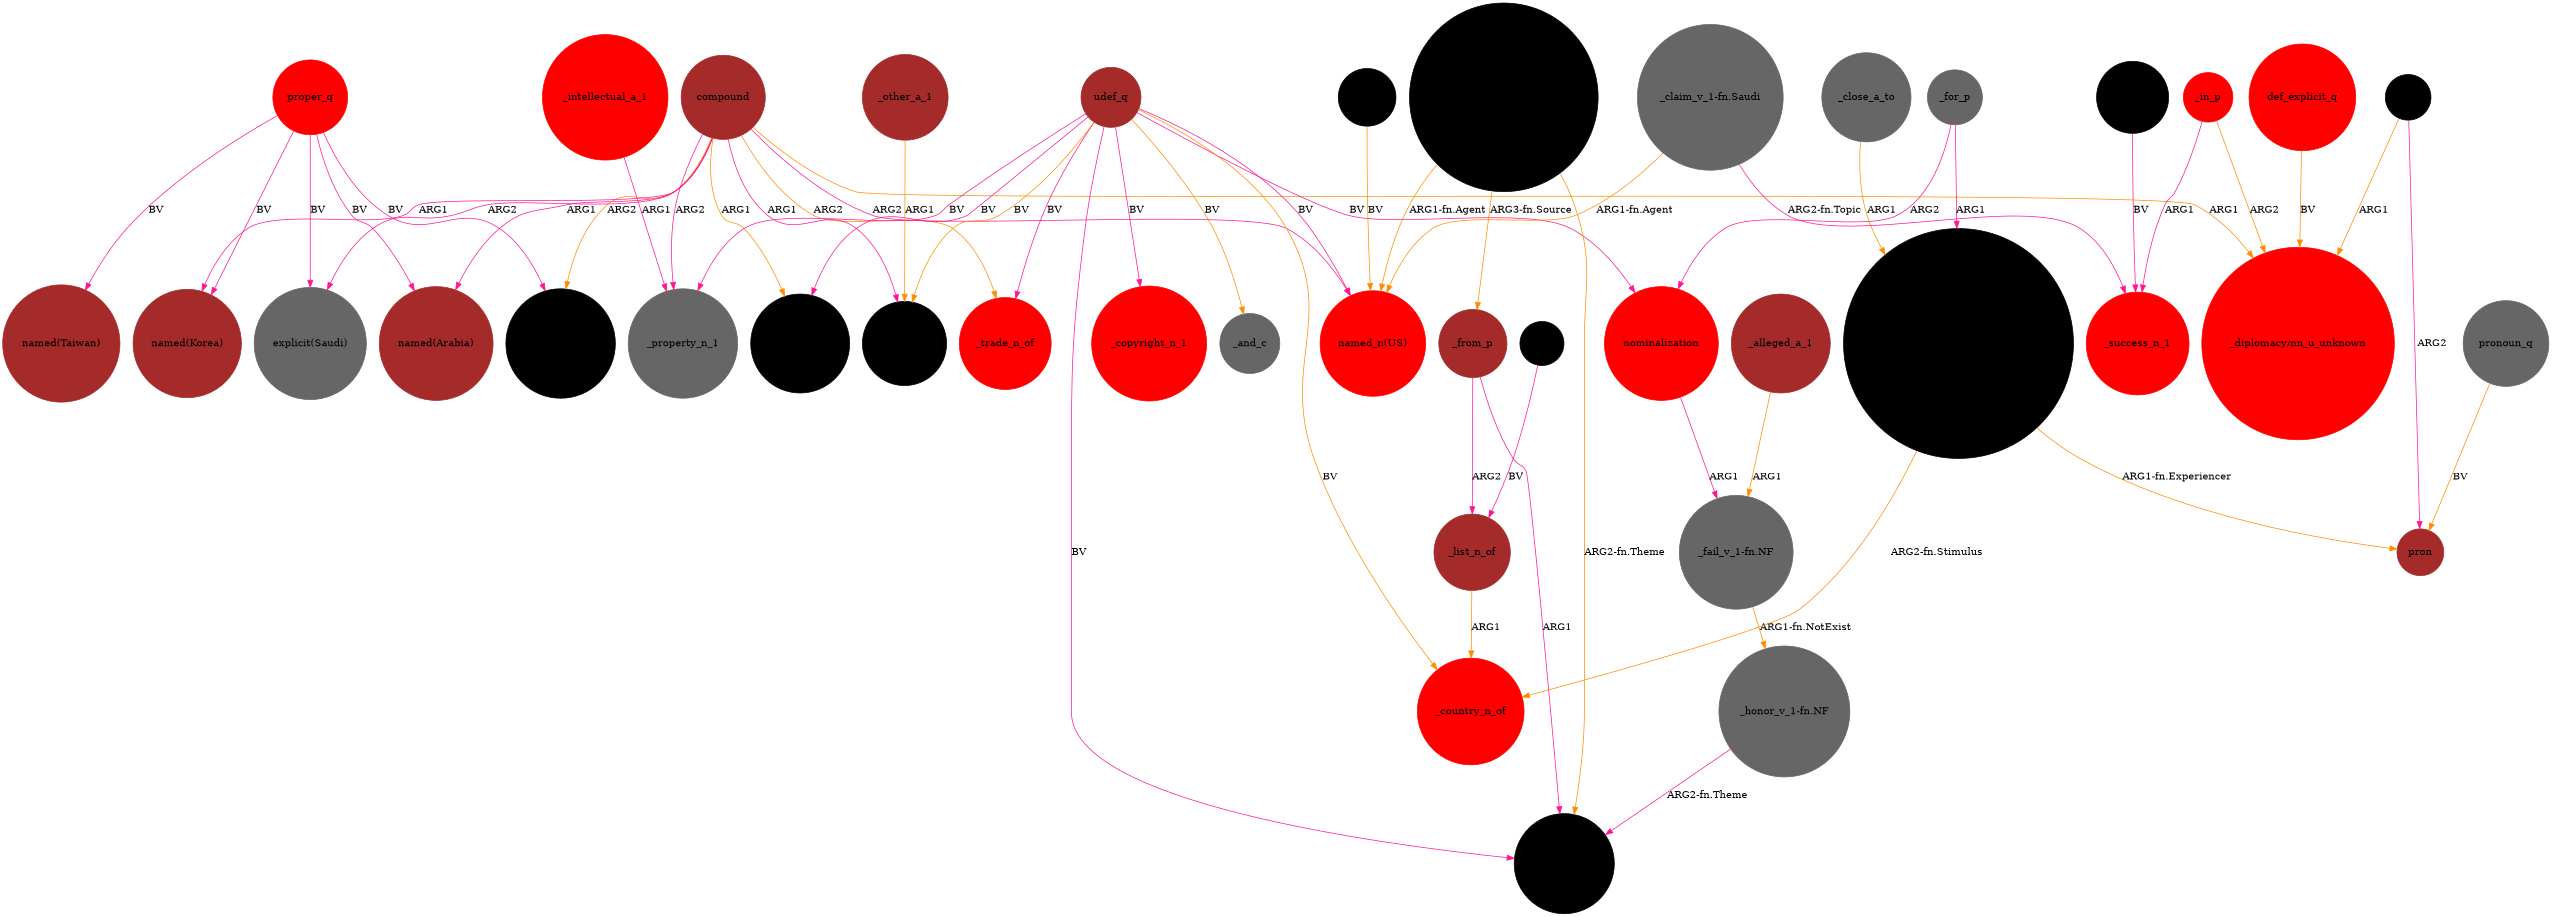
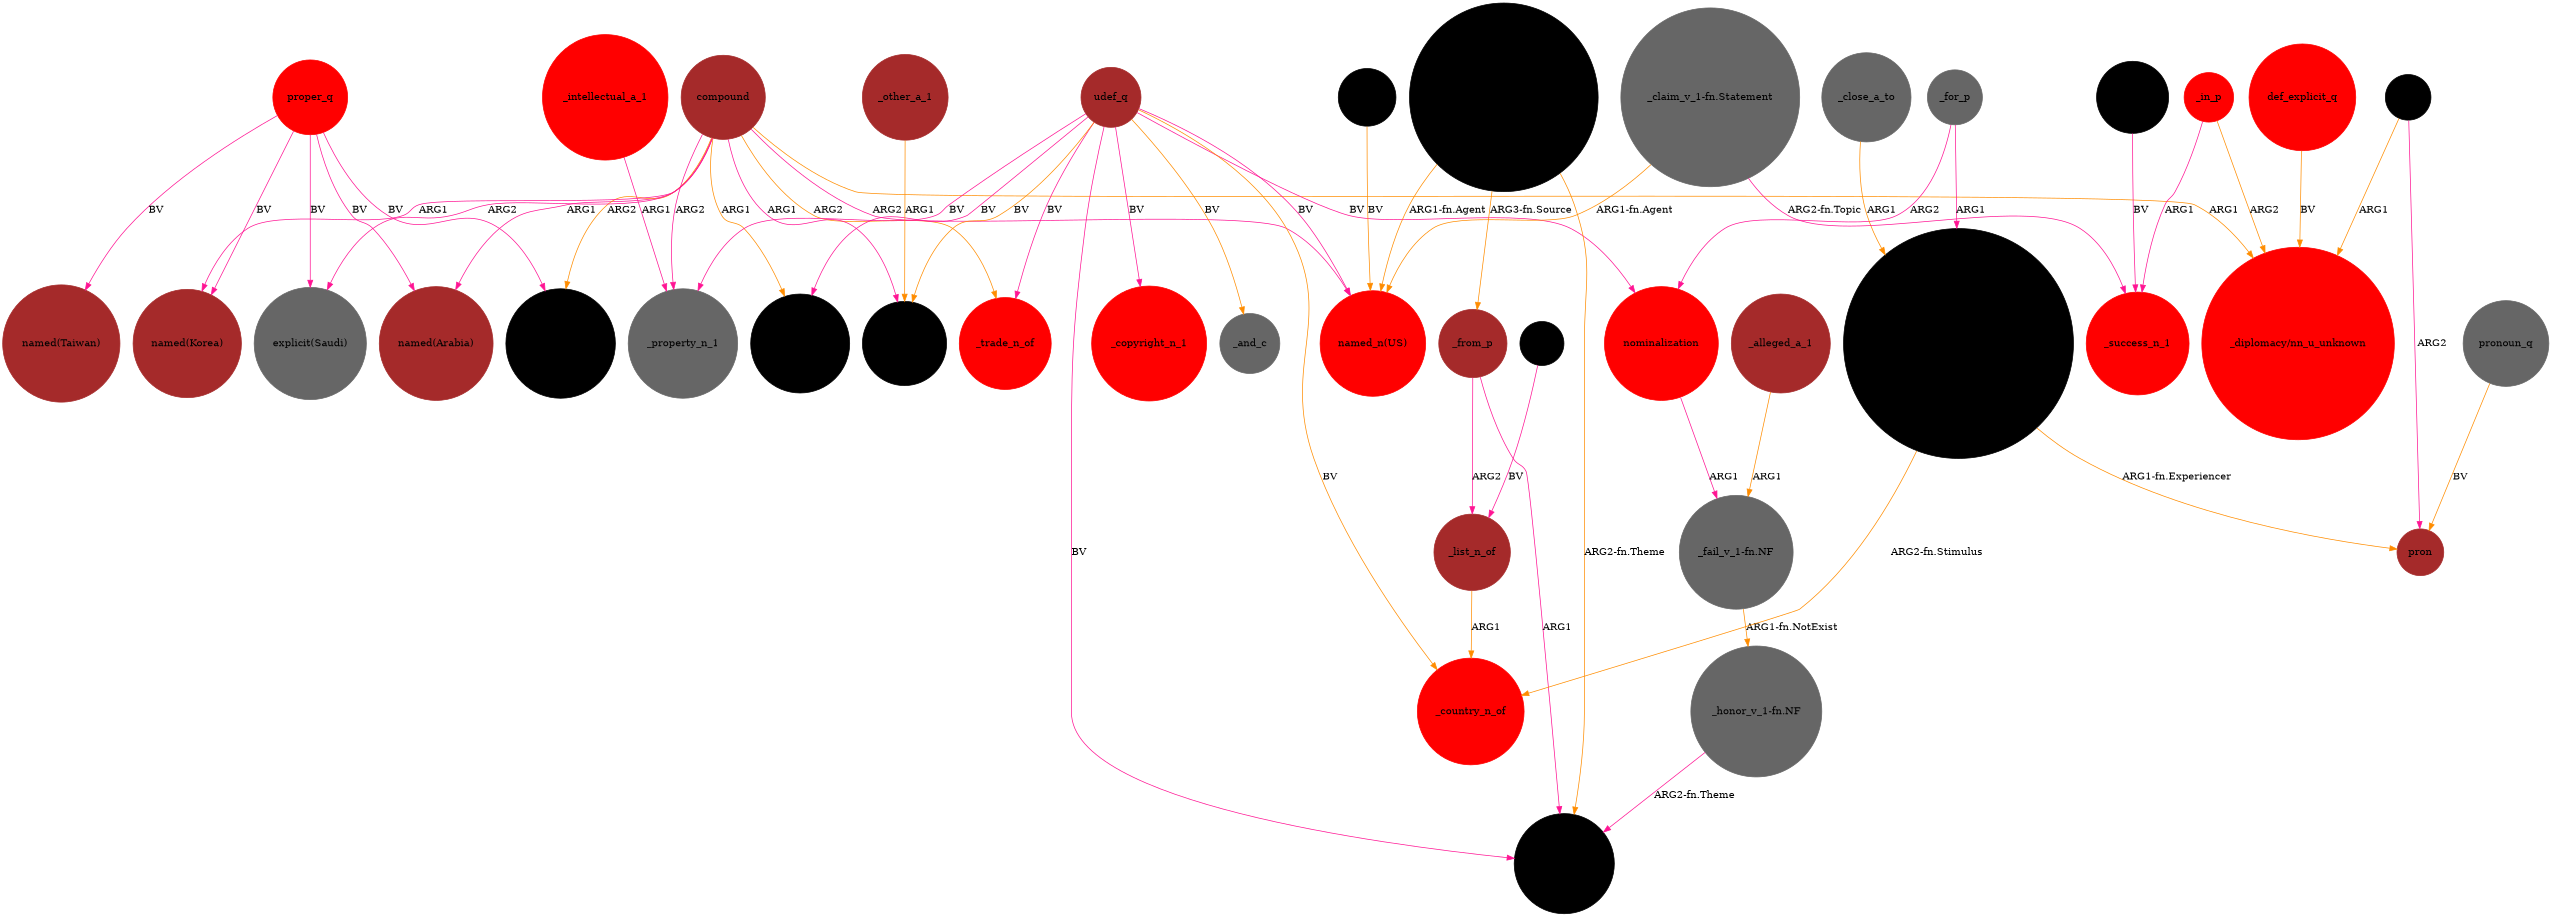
node "_claim_v_1-fn.Saudi": label "_claim_v_1-fn.Saudi" -> "_claim_v_1-fn.Statement"
